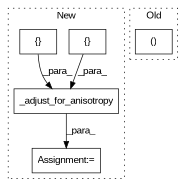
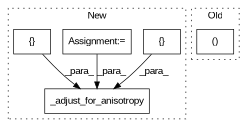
edge "_adjust_for_anisotropy" -> "Assignment:=": reversed
